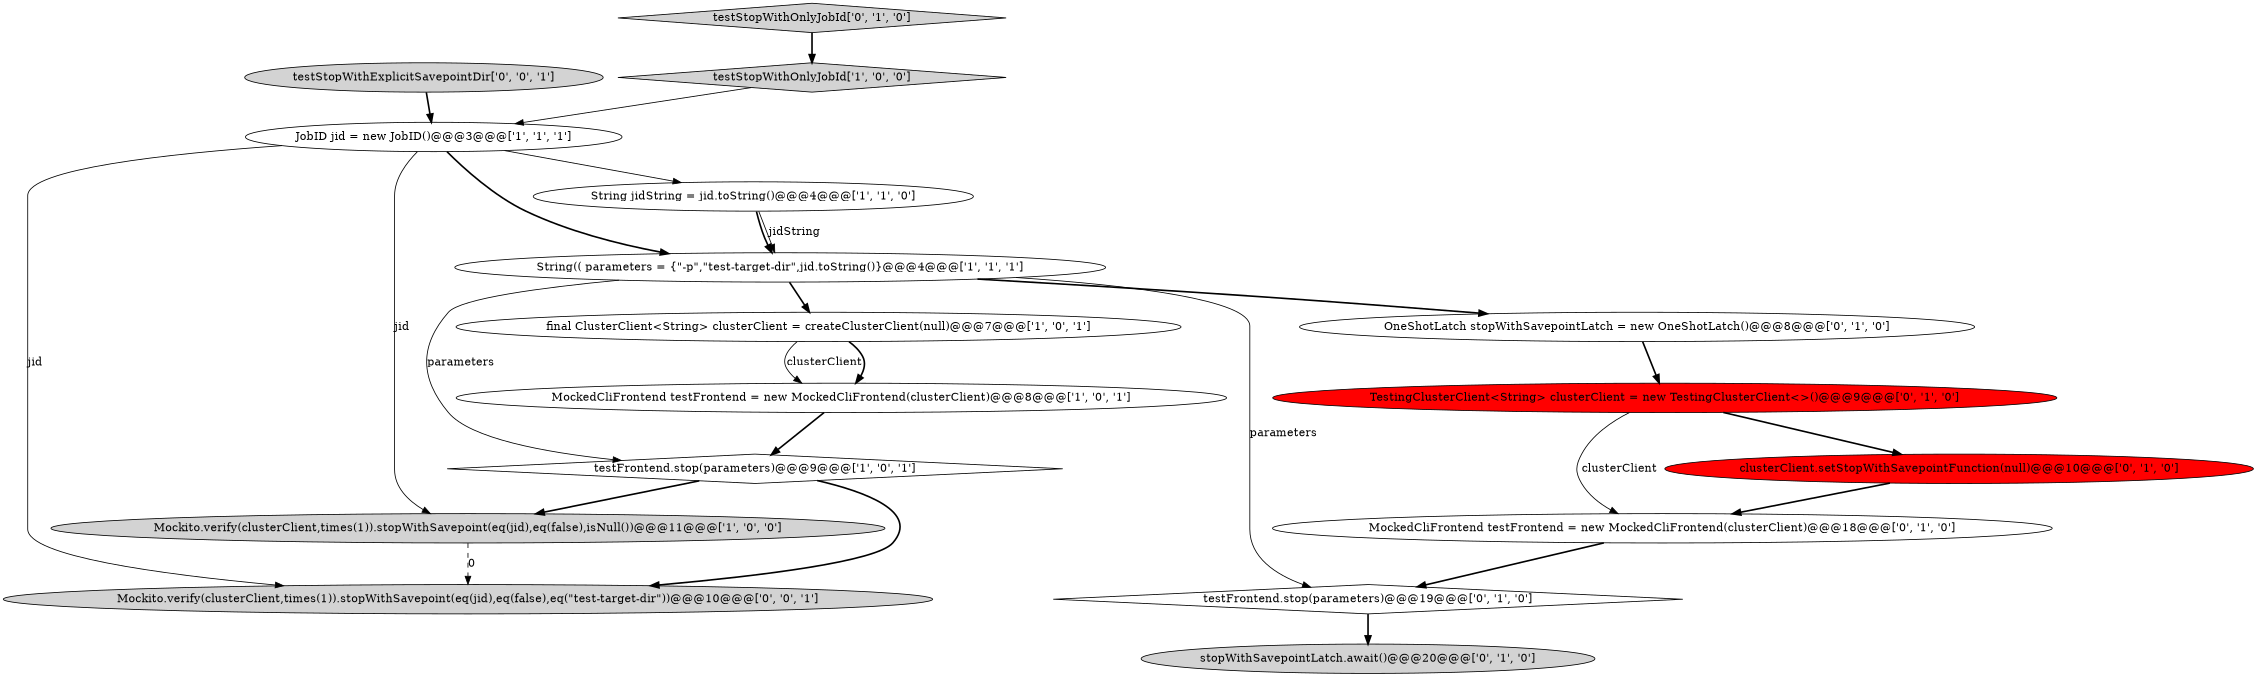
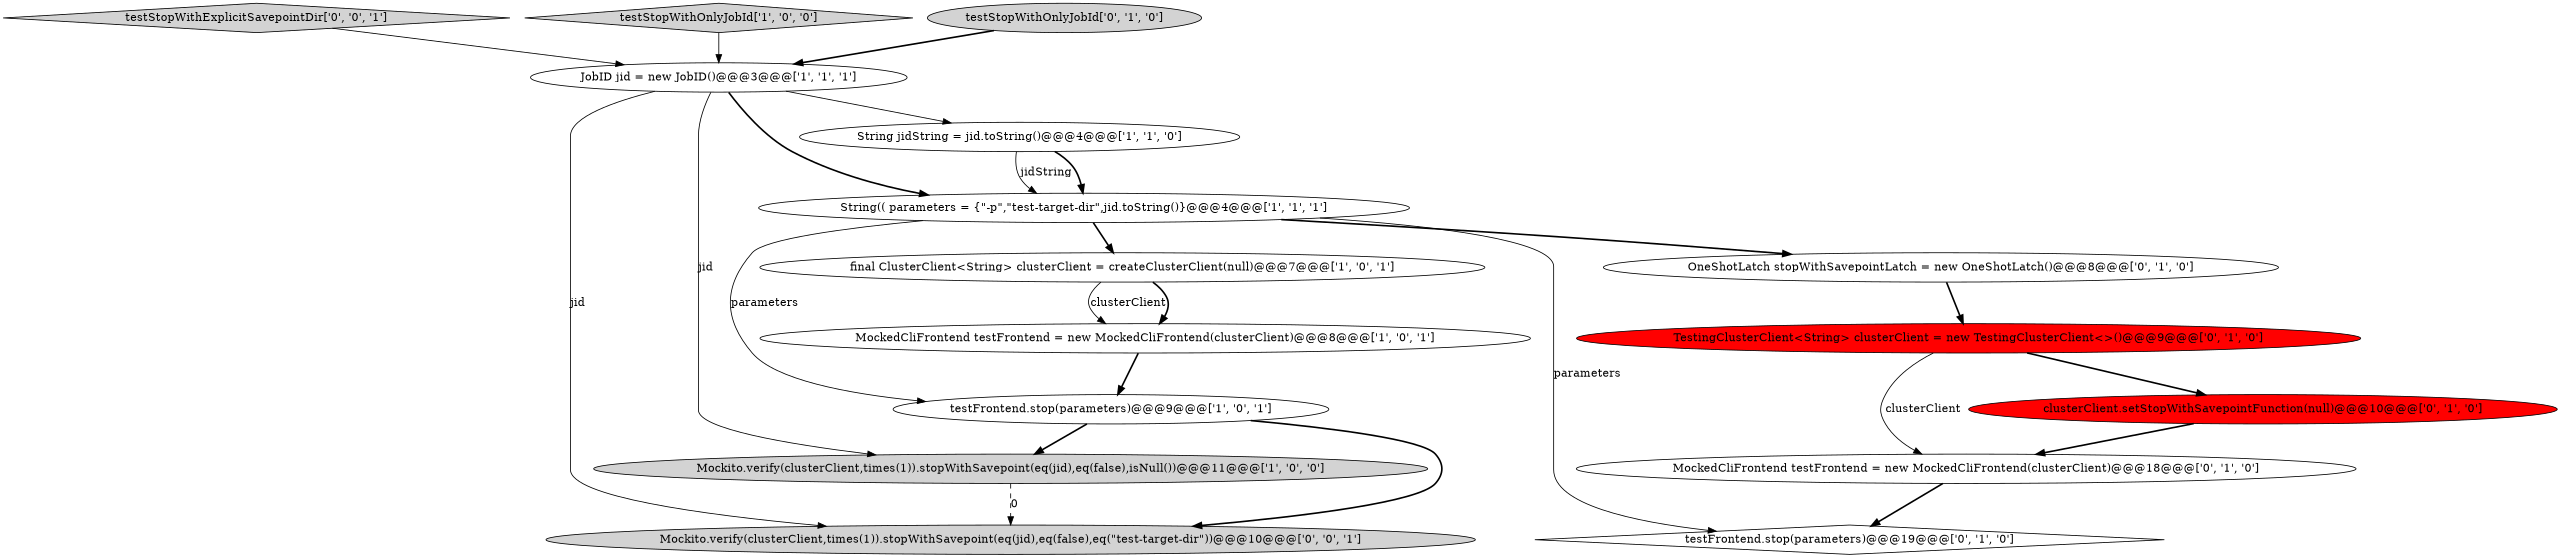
node "testStopWithOnlyJobId['0', '1', '0']": shape diamond -> ellipse
edge "testStopWithOnlyJobId['0', '1', '0']" -> "testStopWithOnlyJobId['1', '0', '0']": now "testStopWithOnlyJobId['0', '1', '0']" -> "JobID jid = new JobID()@@@3@@@['1', '1', '1']"
node "testStopWithExplicitSavepointDir['0', '0', '1']": shape ellipse -> diamond
edge "testStopWithExplicitSavepointDir['0', '0', '1']" -> "JobID jid = new JobID()@@@3@@@['1', '1', '1']": style bold -> solid
node "testFrontend.stop(parameters)@@@9@@@['1', '0', '1']": shape diamond -> ellipse
node "stopWithSavepointLatch.await()@@@20@@@['0', '1', '0']": removed
